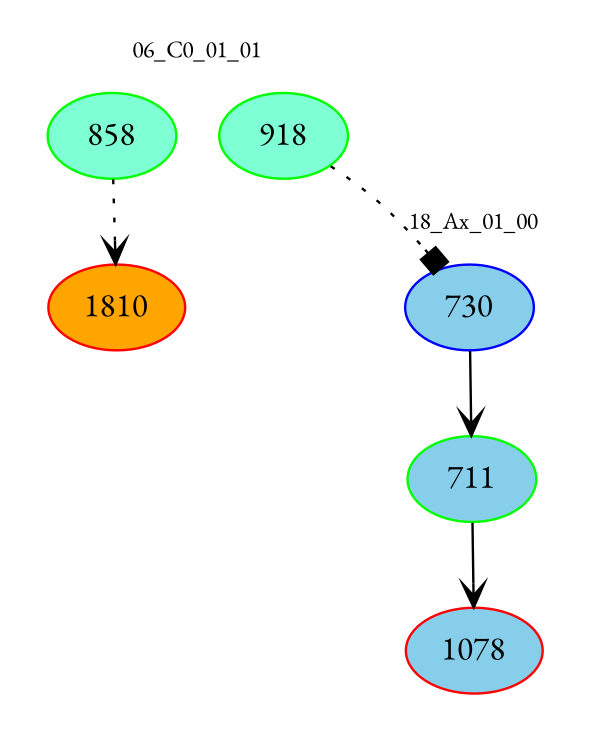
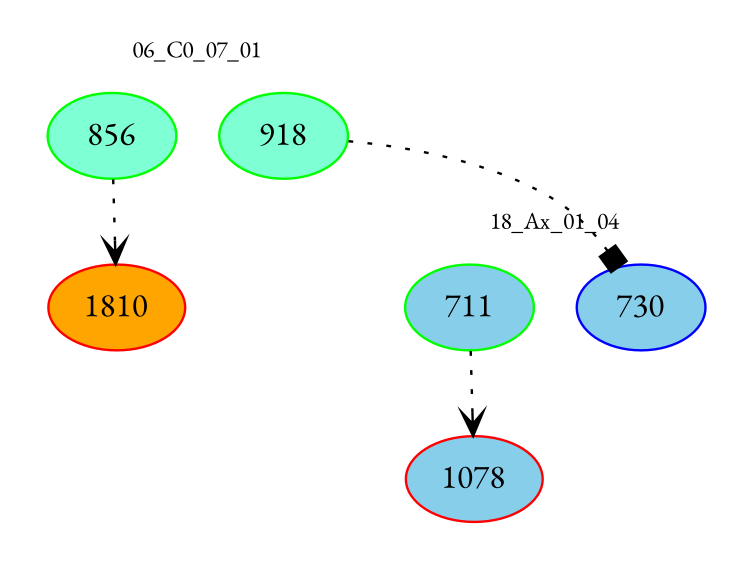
cluster "06_C0_01_01": label "06_C0_01_01" -> "06_C0_07_01"
node "858": label "858" -> "856"
cluster "18_Ax_01_00": label "18_Ax_01_00" -> "18_Ax_01_04"
edge "730" -> "711": removed
edge "711" -> "1078": style solid -> dotted
